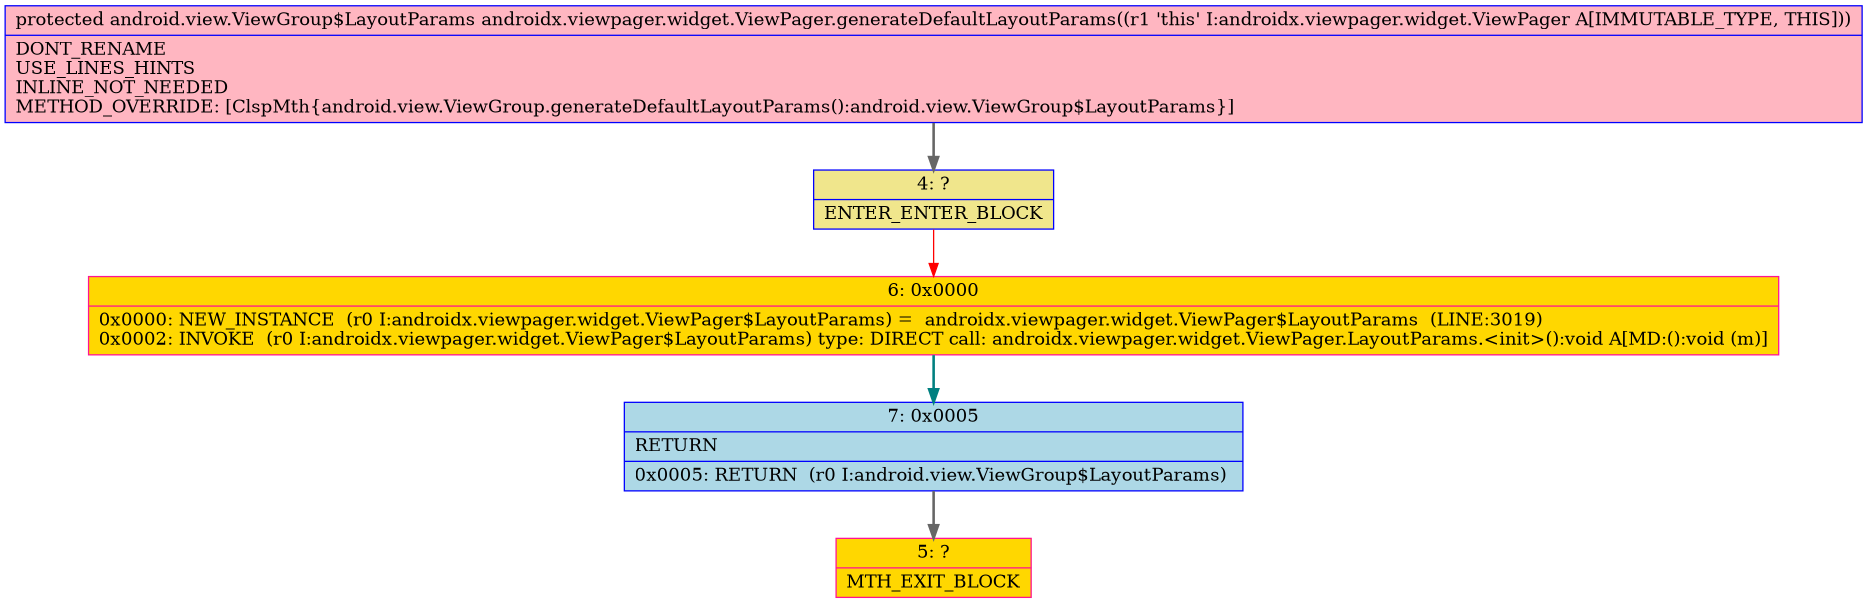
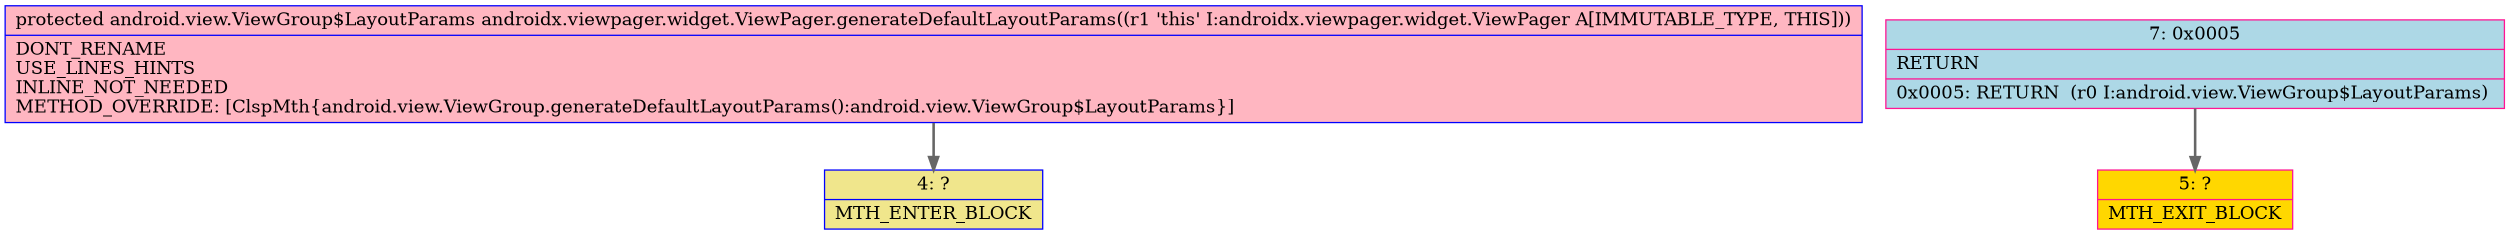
node "4: ?": text "ENTER_ENTER_BLOCK" -> "MTH_ENTER_BLOCK"
node "6: 0x0000": removed
node "7: 0x0005": color blue -> deeppink
